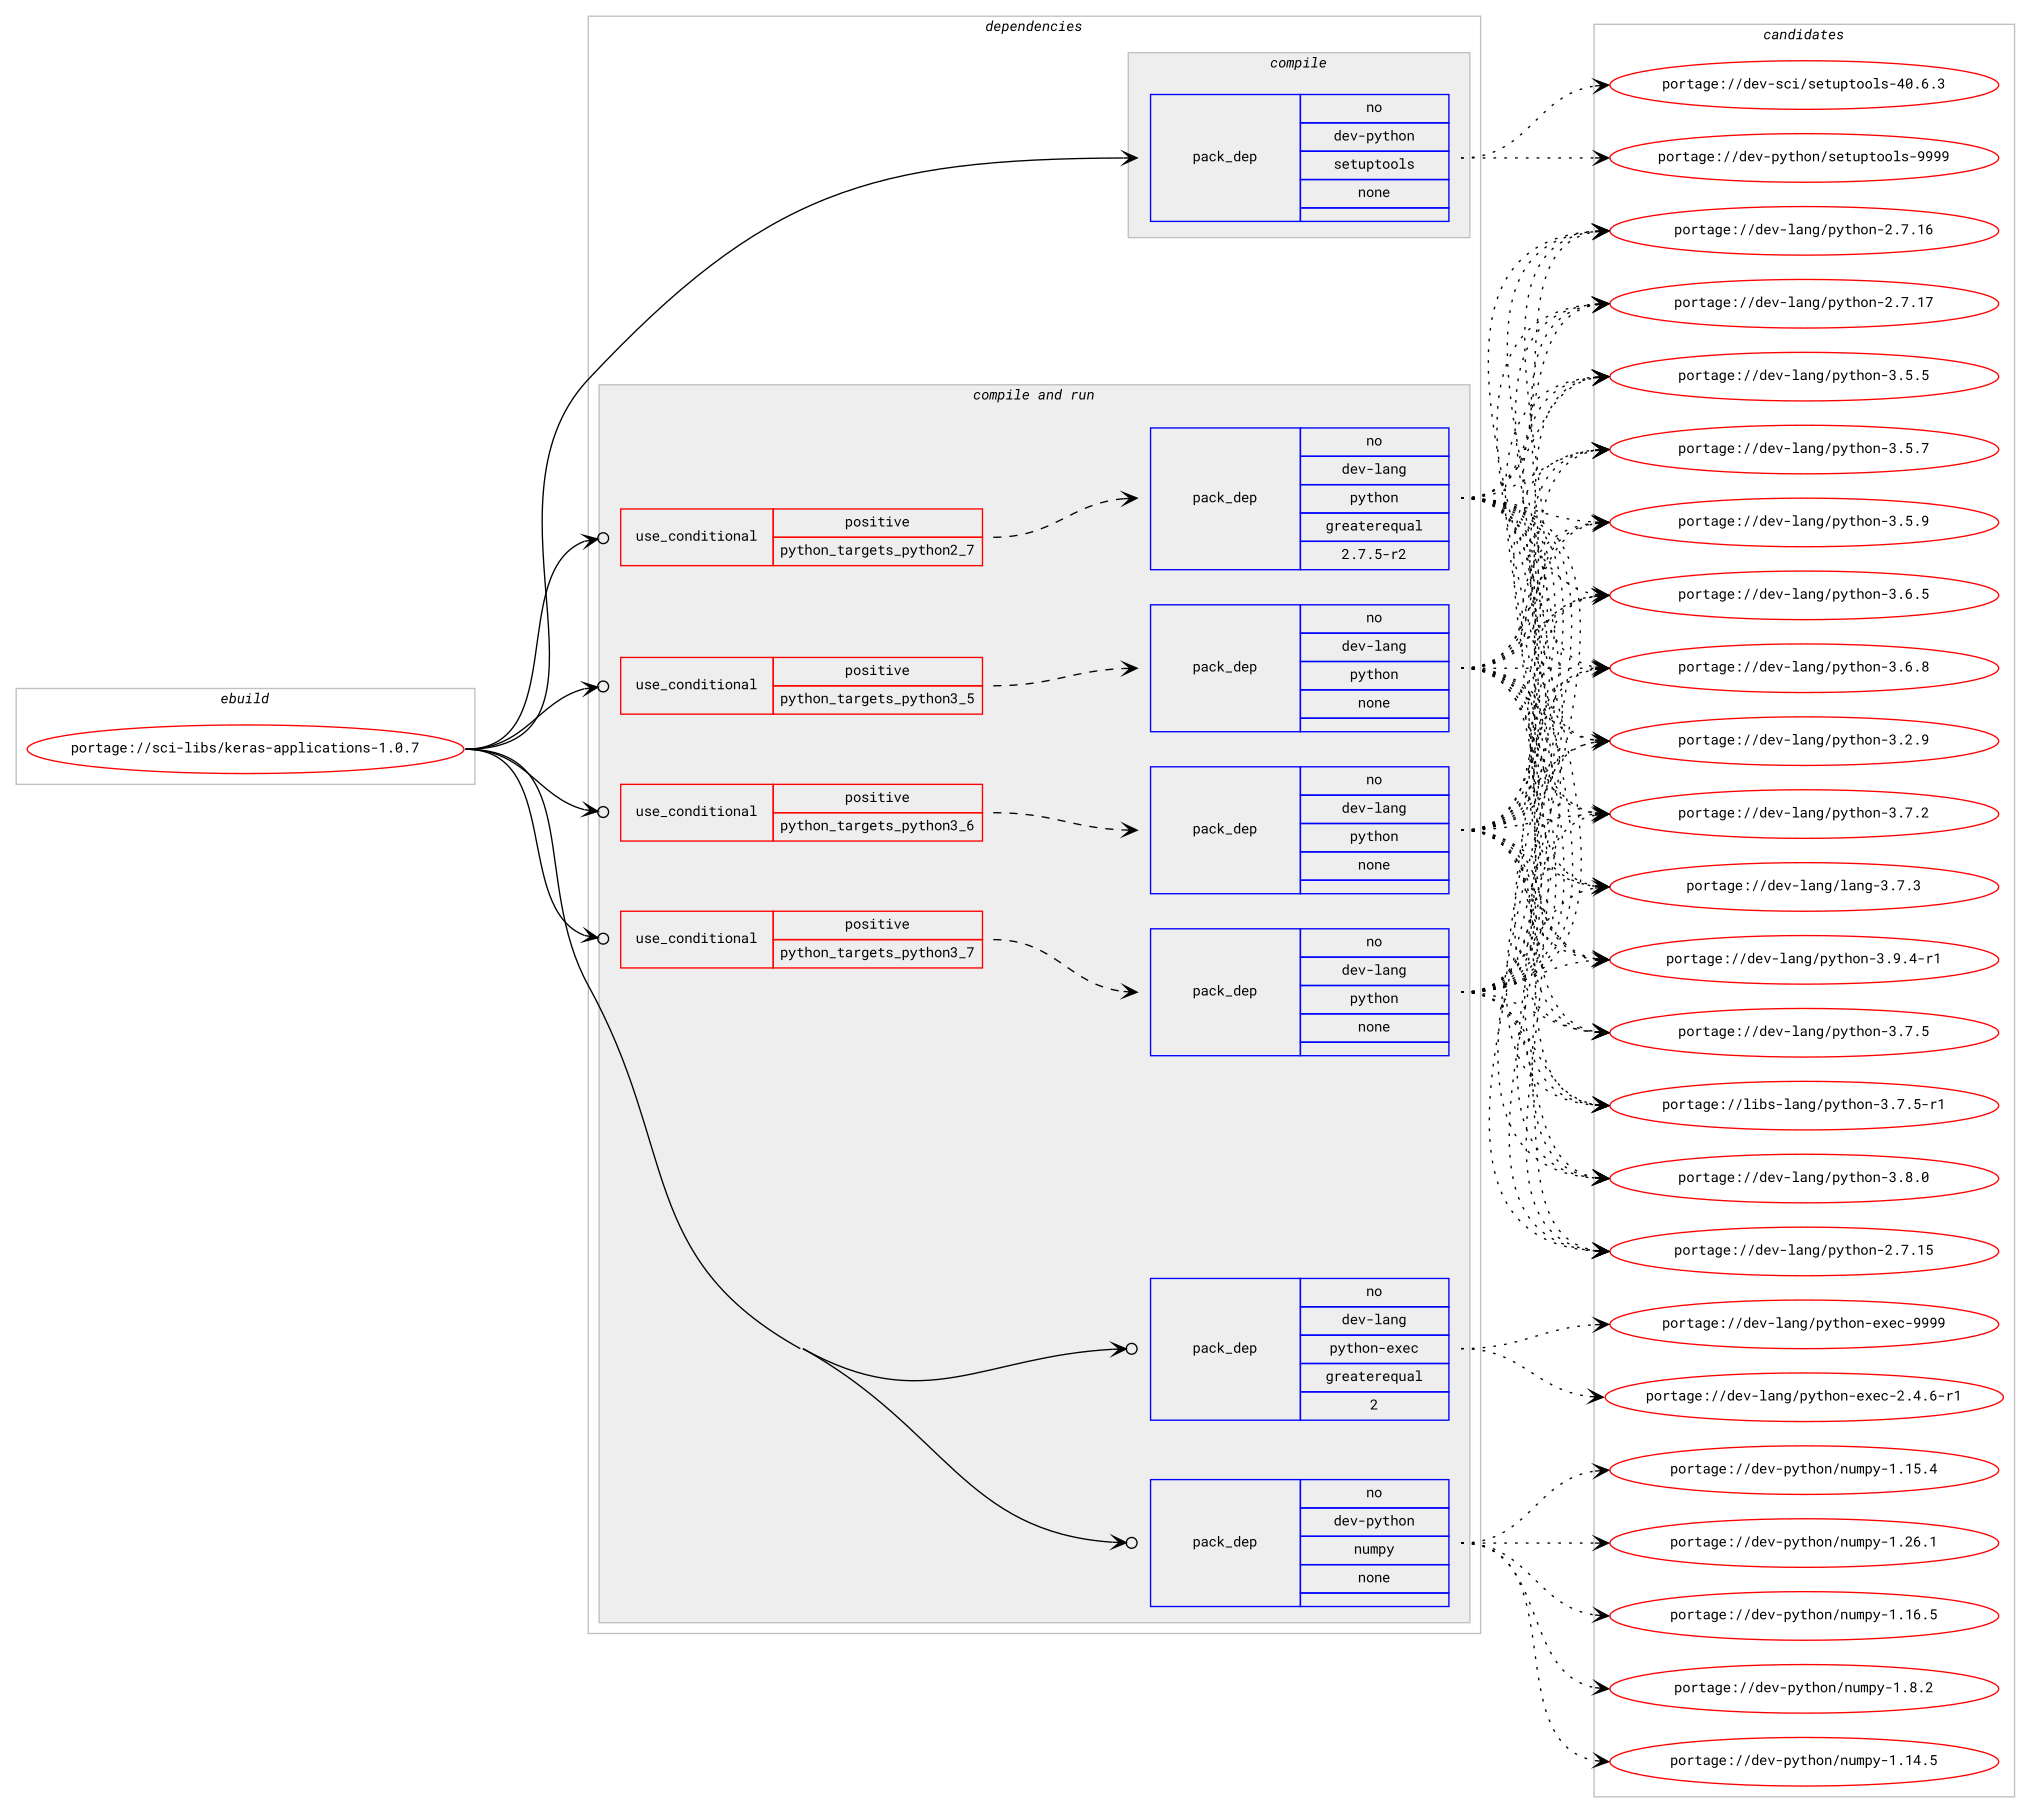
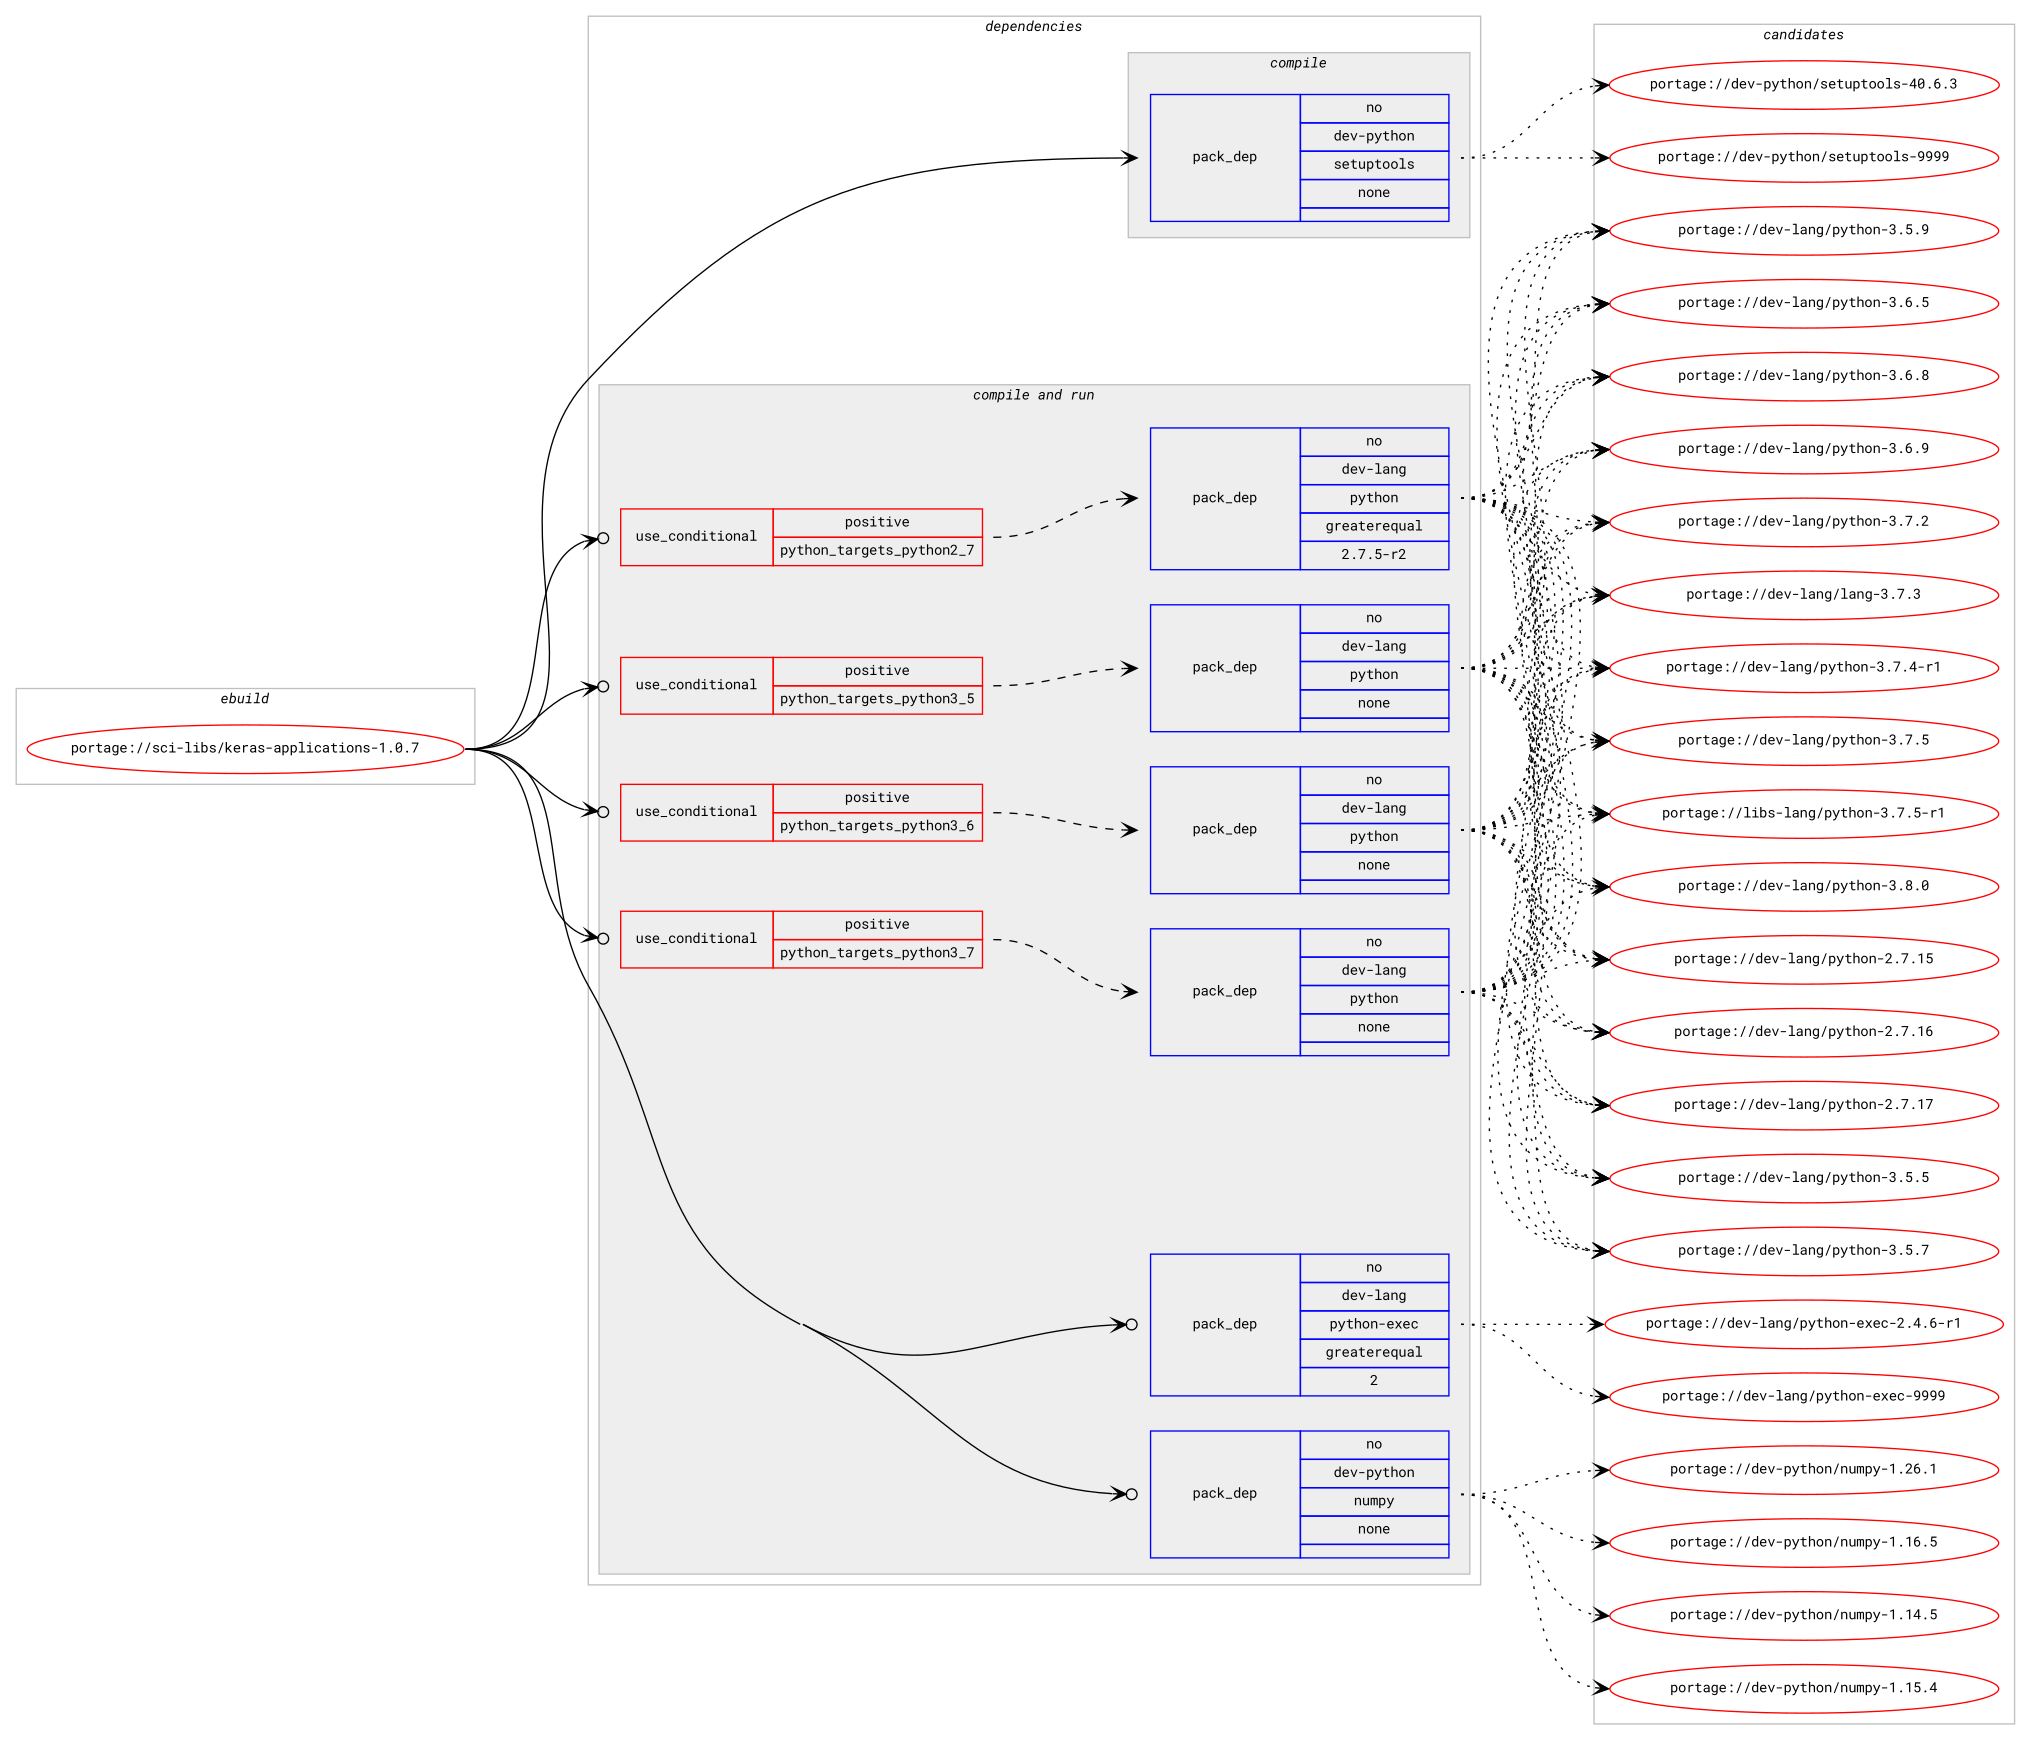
node "portage://dev-sci/setuptools-40.6.3": label "portage://dev-sci/setuptools-40.6.3" -> "portage://dev-python/setuptools-40.6.3"
node "portage://dev-lang/python-3.2.9": label "portage://dev-lang/python-3.2.9" -> "portage://dev-lang/python-3.6.9"
node "portage://dev-lang/python-3.9.4-r1": label "portage://dev-lang/python-3.9.4-r1" -> "portage://dev-lang/python-3.7.4-r1"
node "portage://dev-python/numpy-1.8.2": removed
